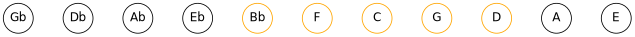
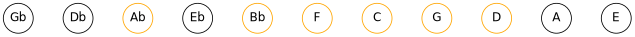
node "Ab": color black -> orange
